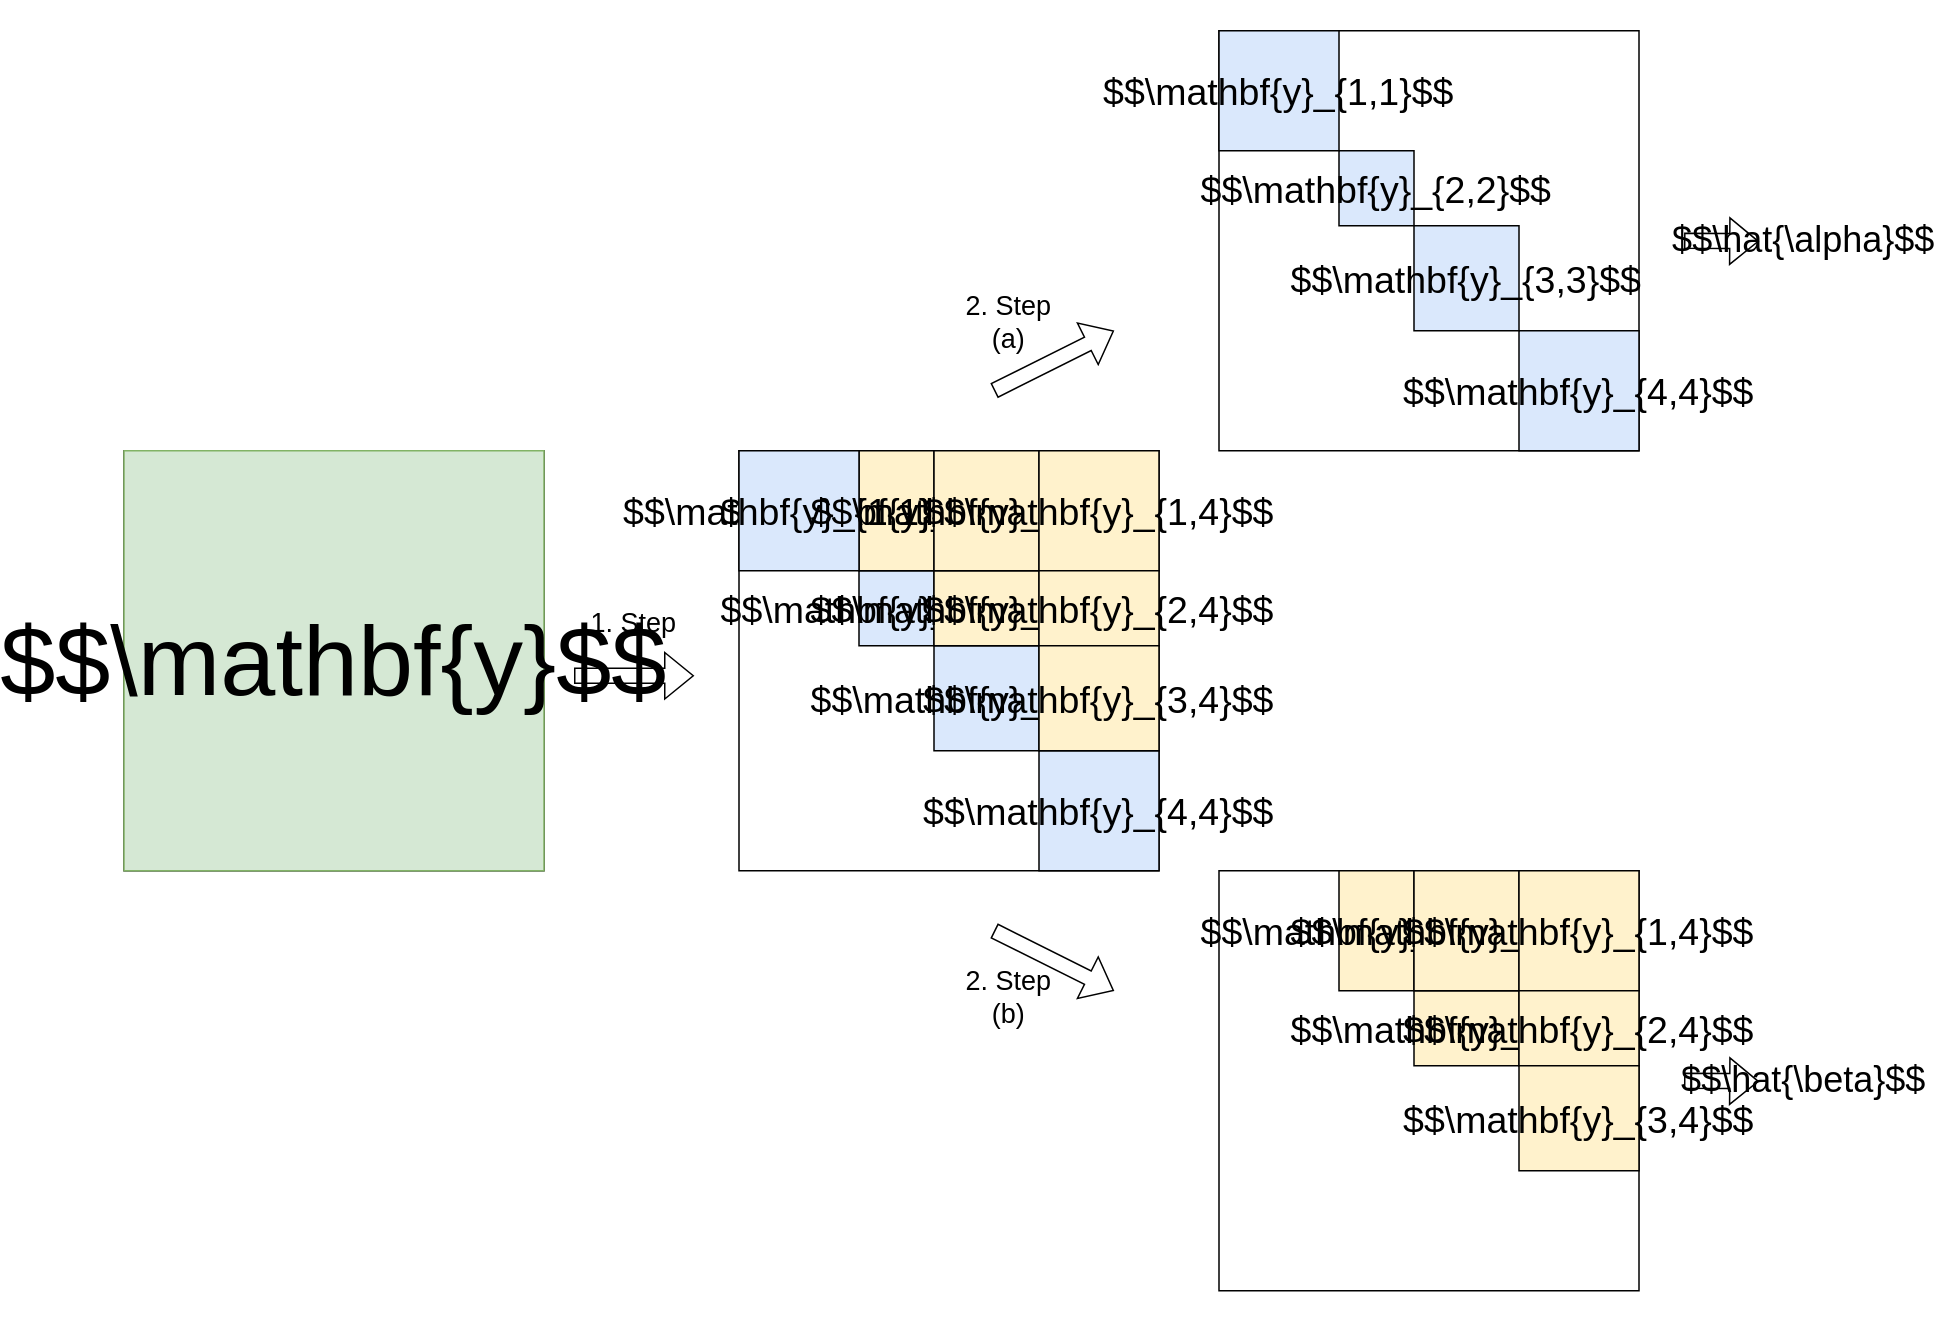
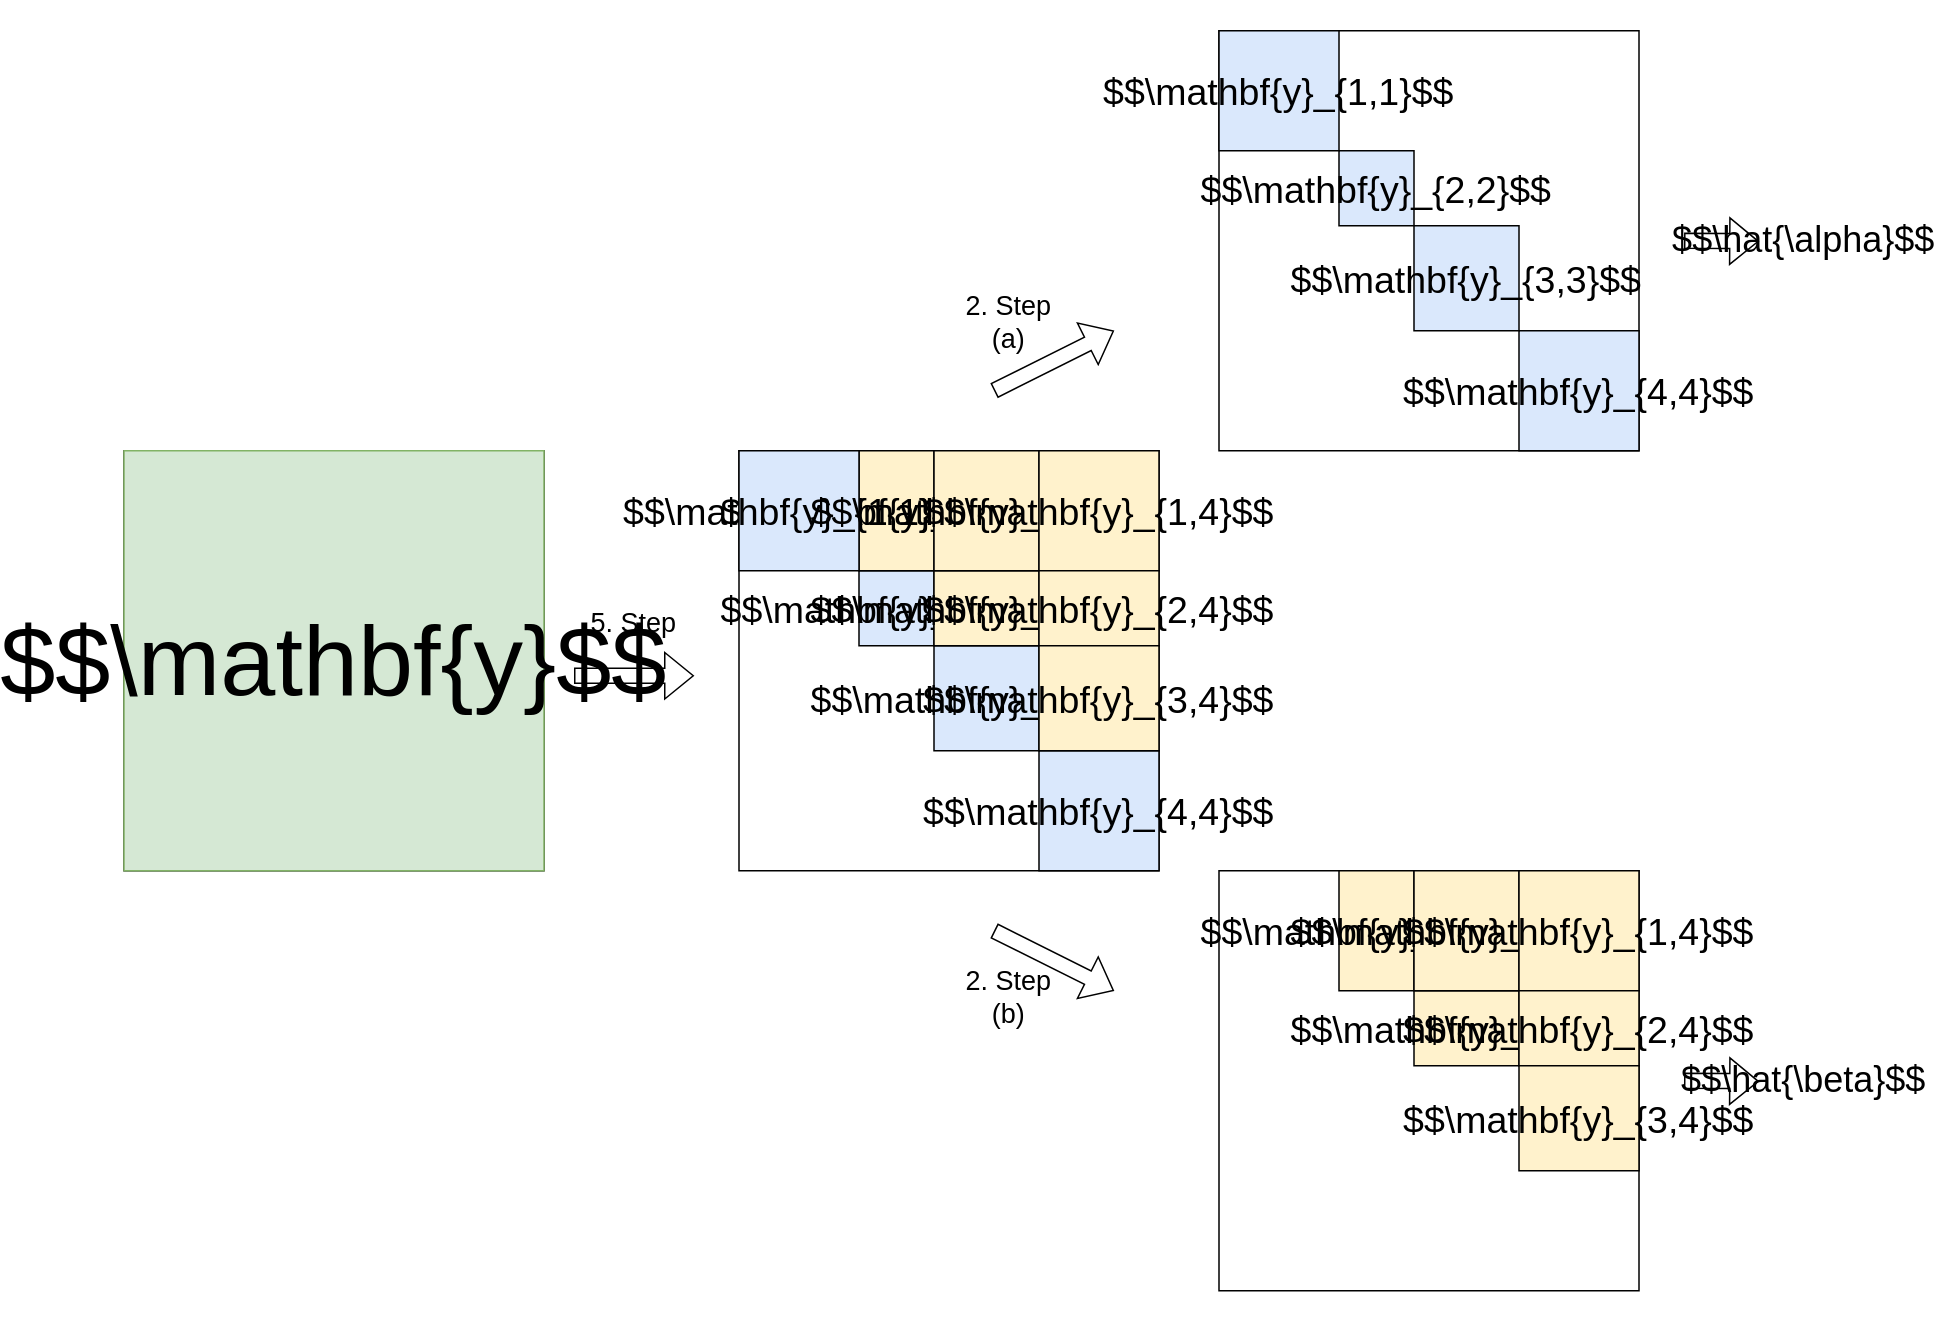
node "1. Step": label "1. Step" -> "5. Step"
